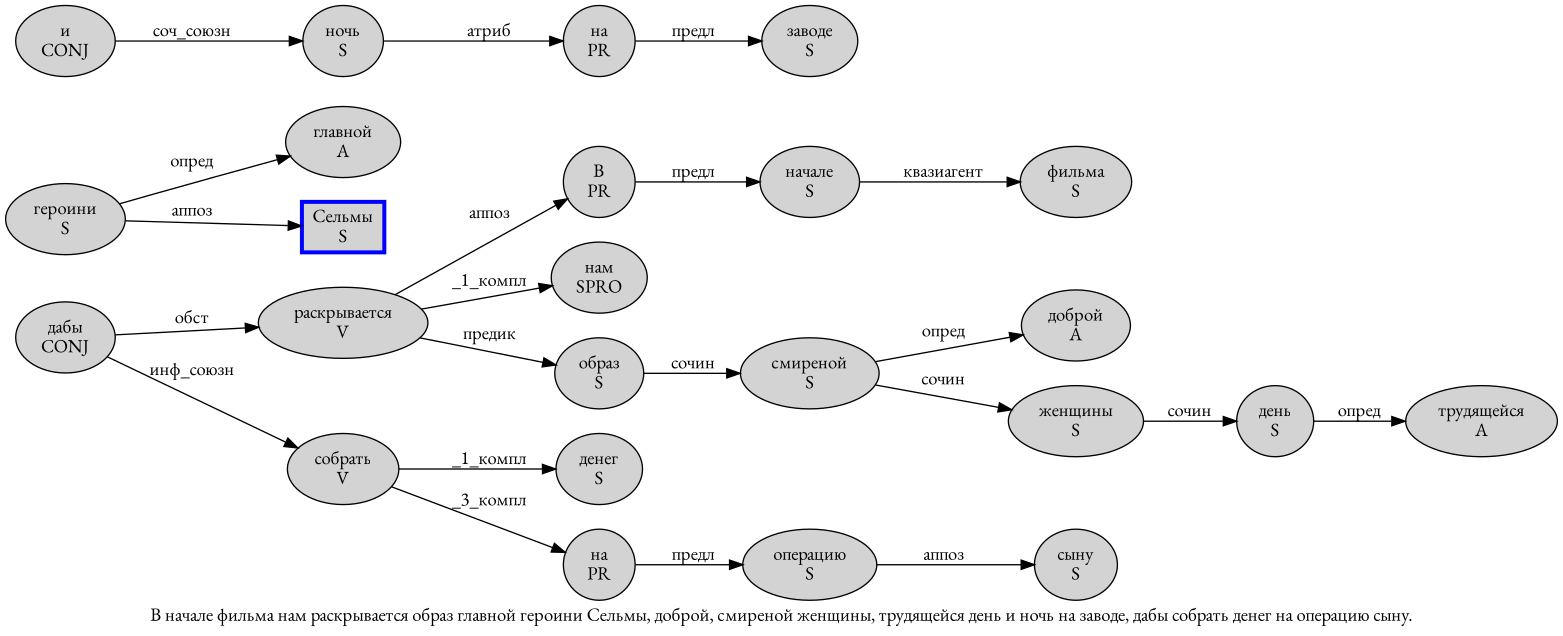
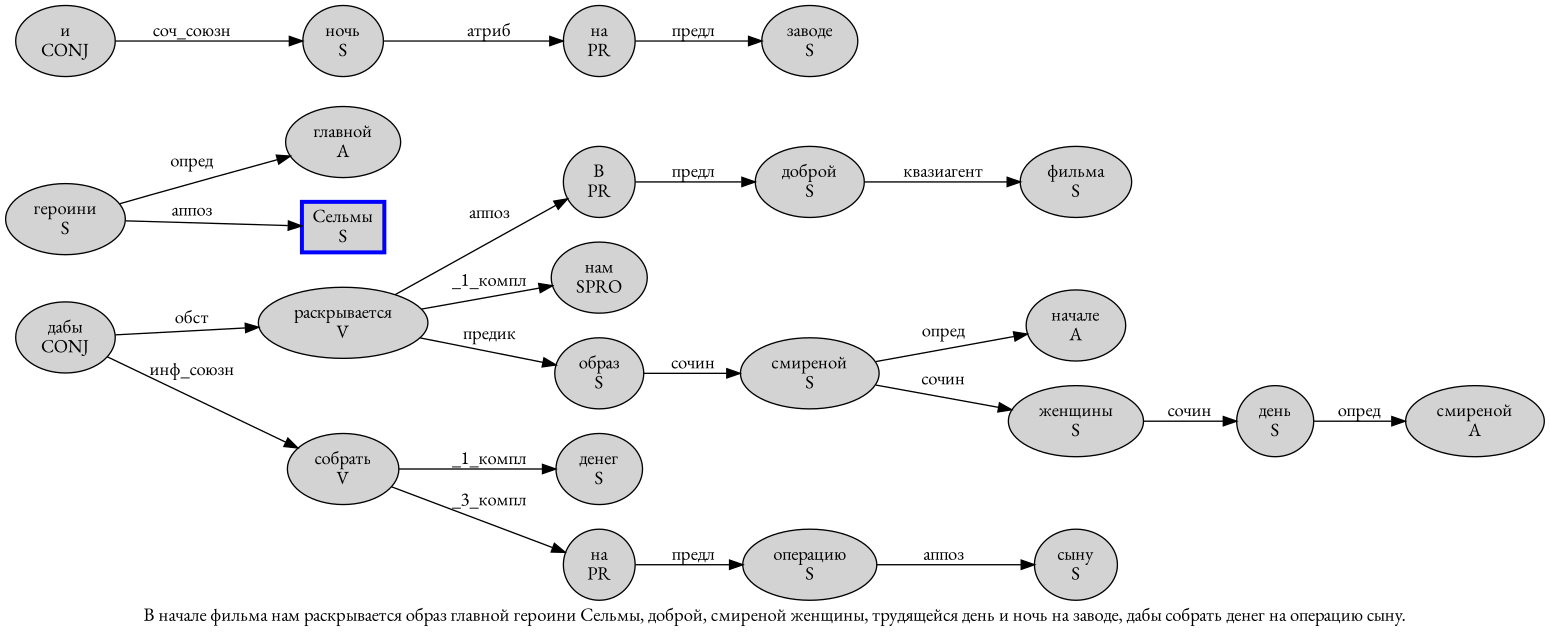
node "начале S": label "начале S" -> "доброй S"
node "доброй A": label "доброй A" -> "начале A"
node "трудящейся A": label "трудящейся A" -> "смиреной A"
